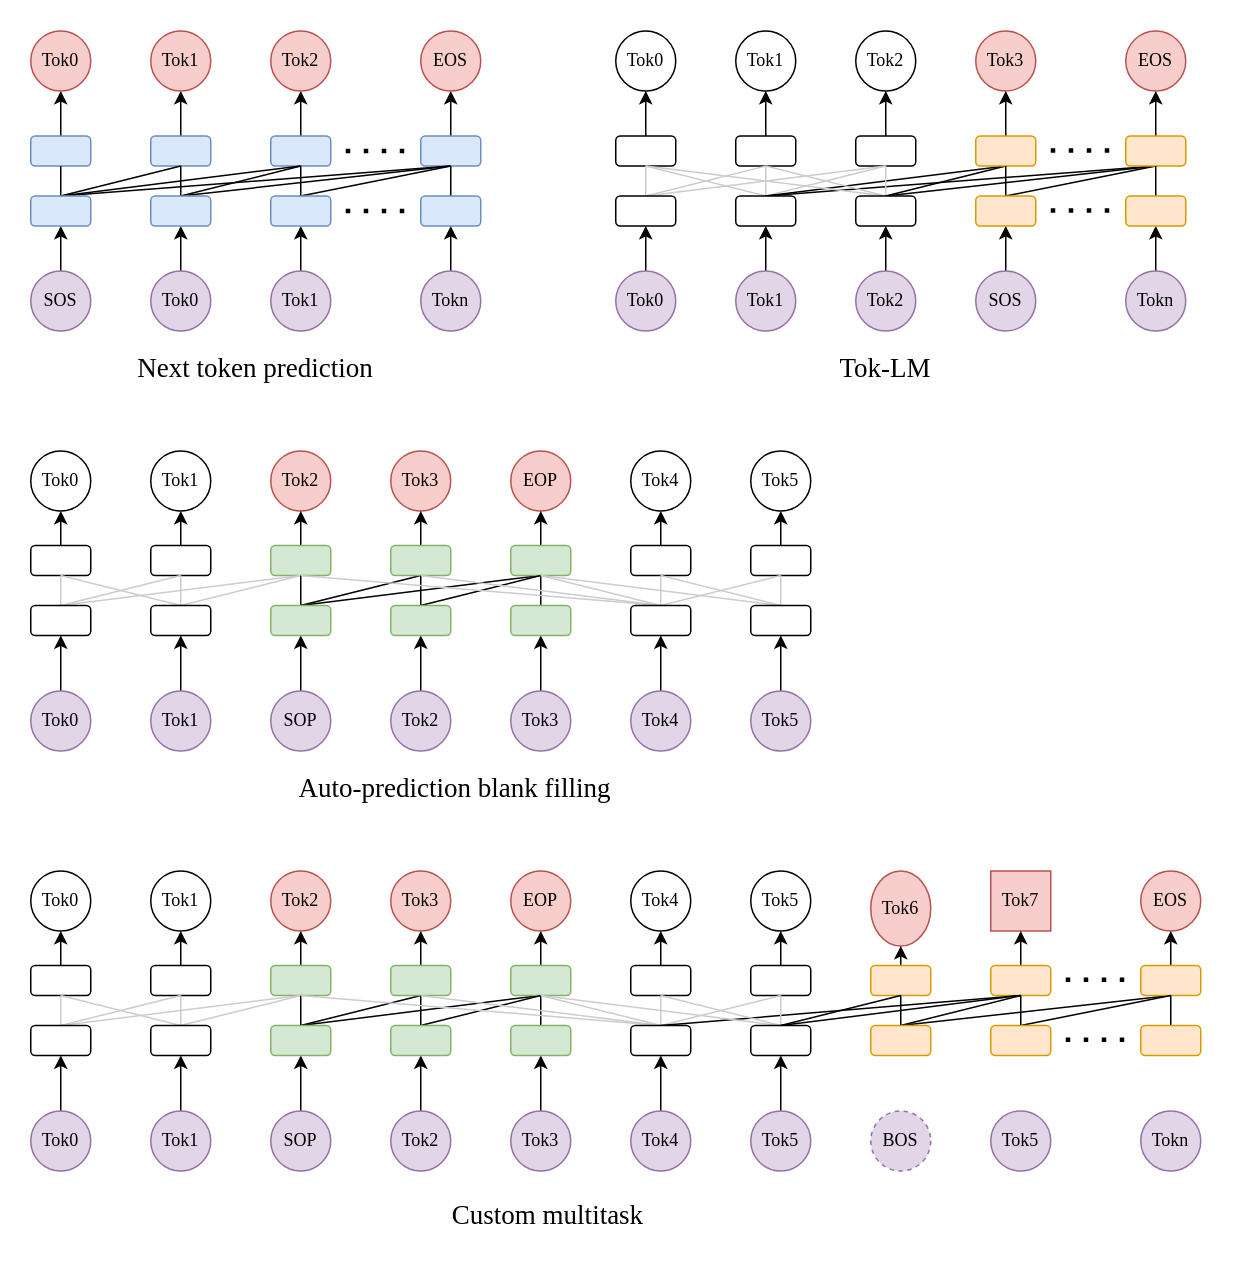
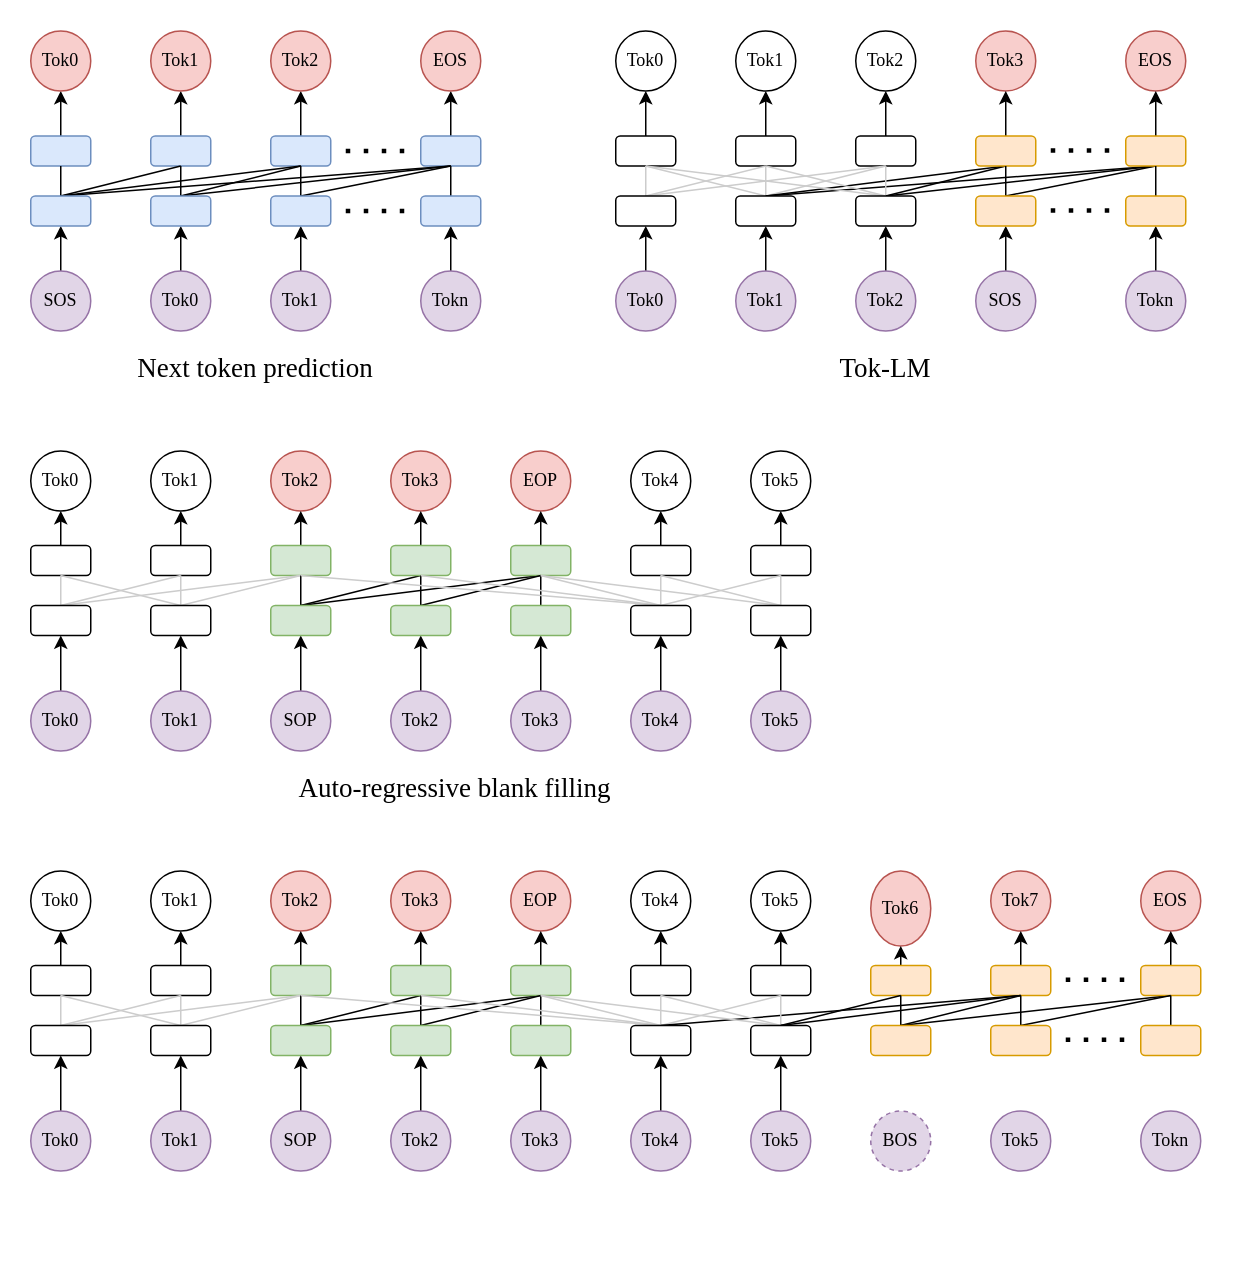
node "Auto-prediction blank filling": label "Auto-prediction blank filling" -> "Auto-regressive blank filling"
node "Tok7": shape rectangle -> ellipse
node "Custom multitask": removed
